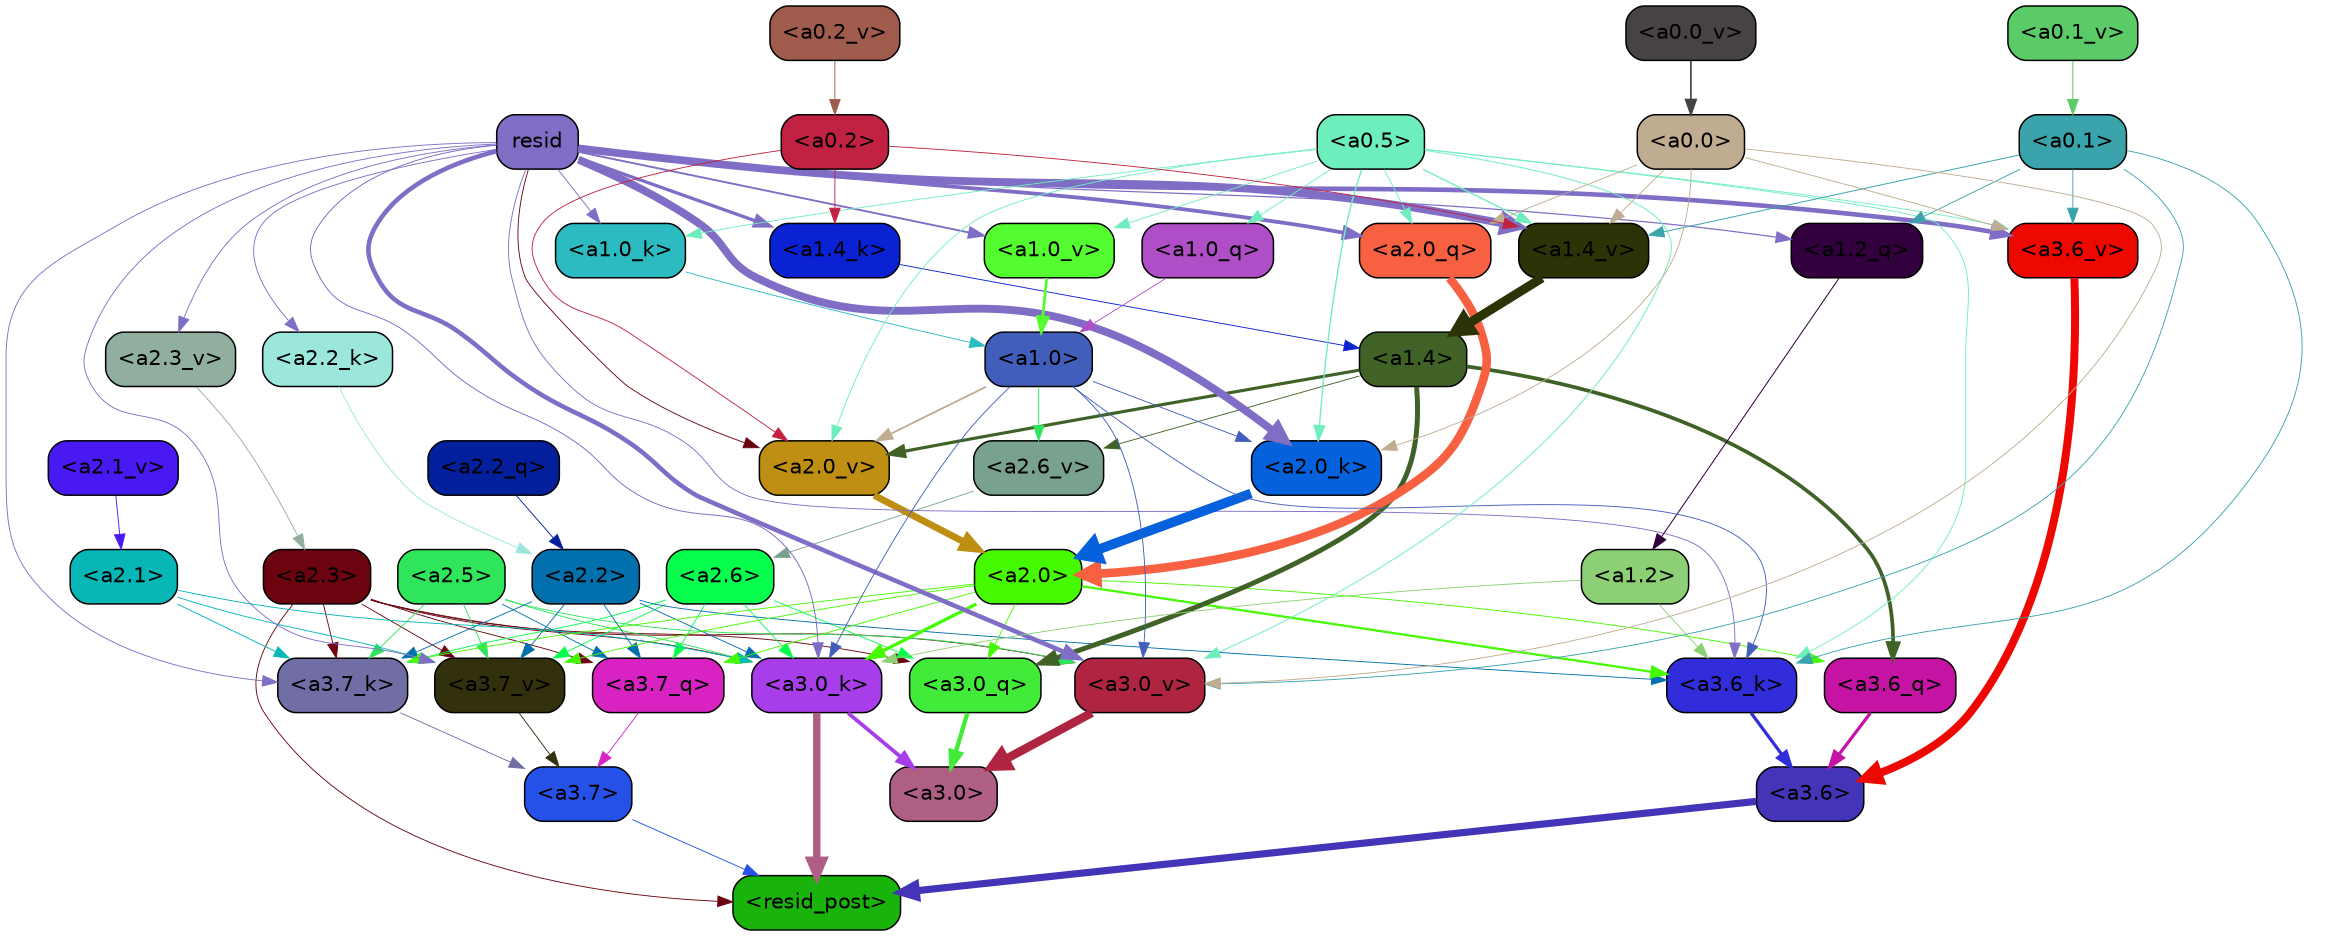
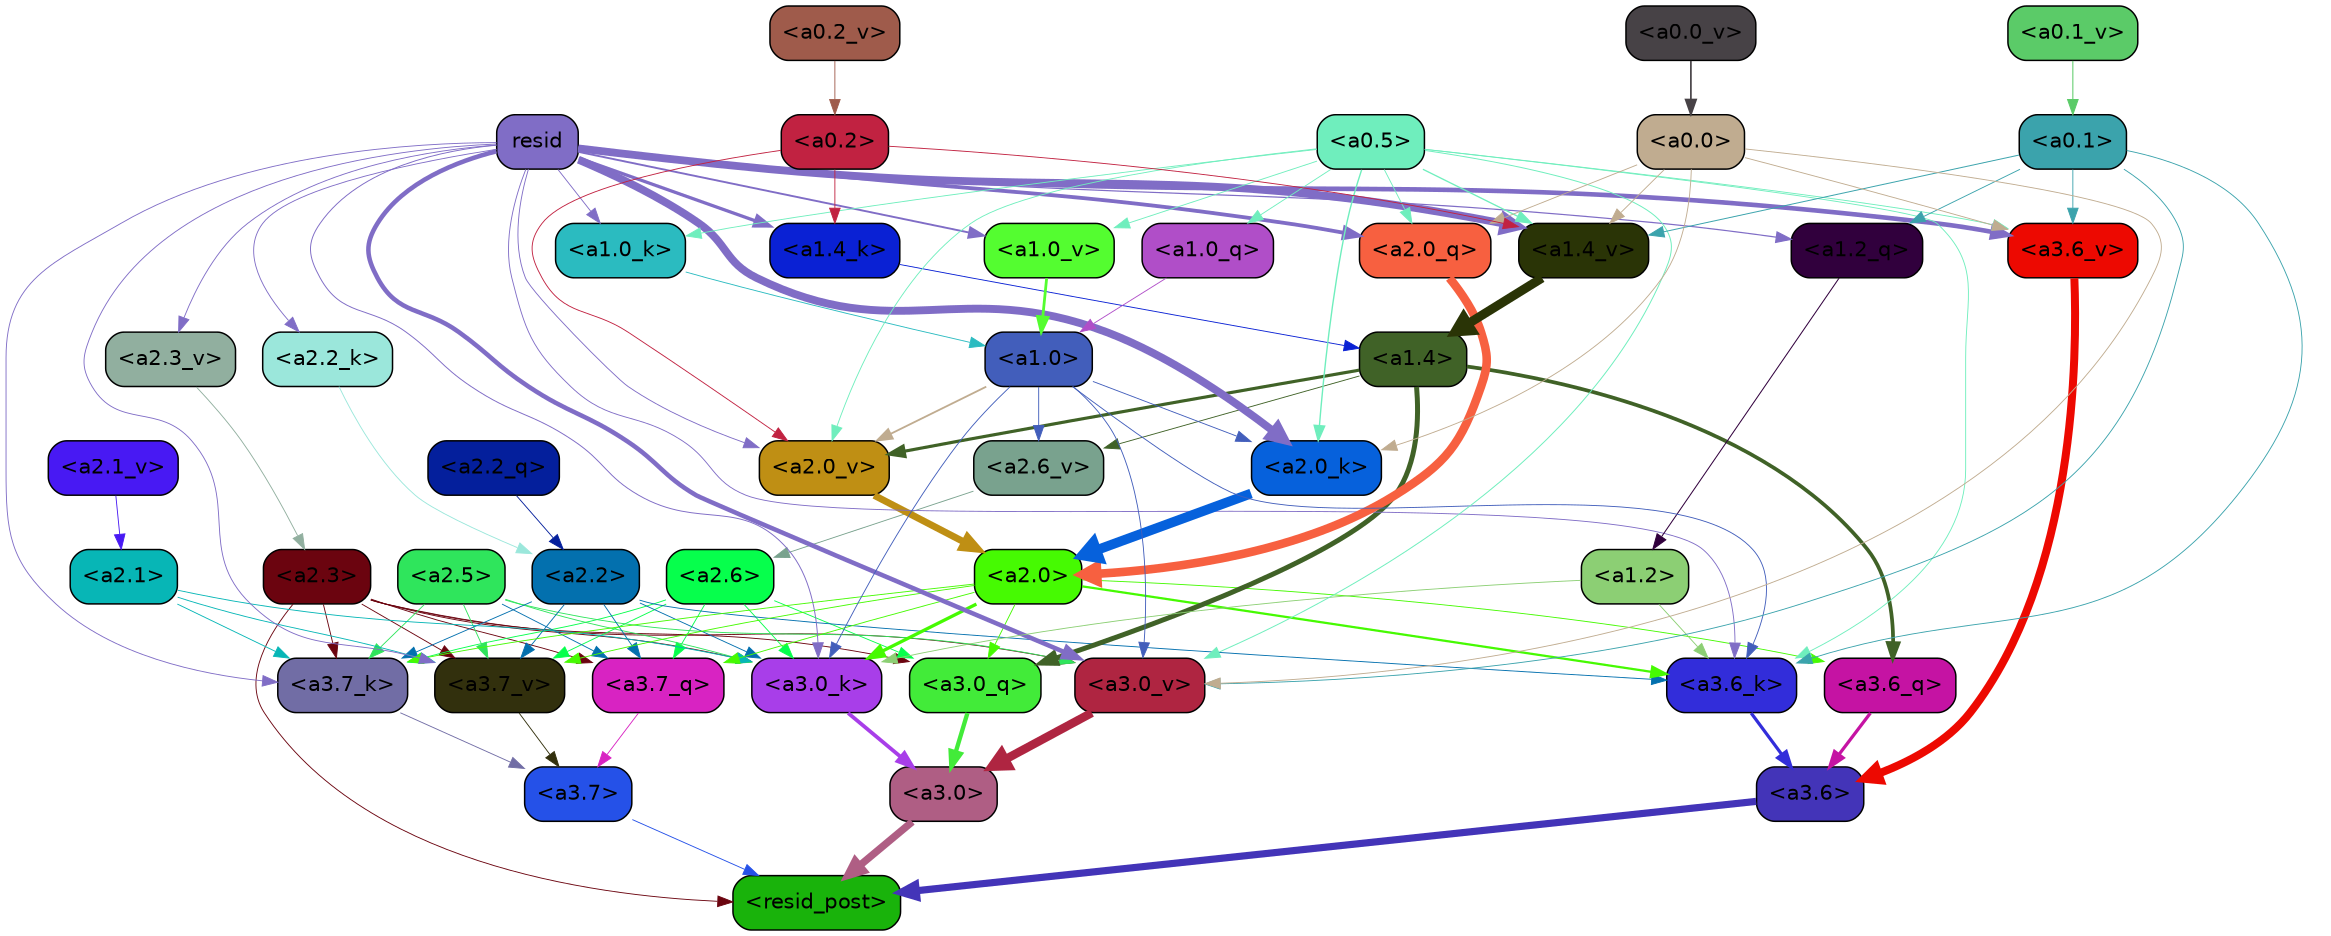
edge "resid" -> "<a2.0_v>": color #6b040f -> #806dc6
edge "<a1.0>" -> "<a2.6_v>": color #2fe55c -> #425ebb
edge "<a3.0_k>" -> "<resid_post>": now "<a3.0>" -> "<resid_post>"
